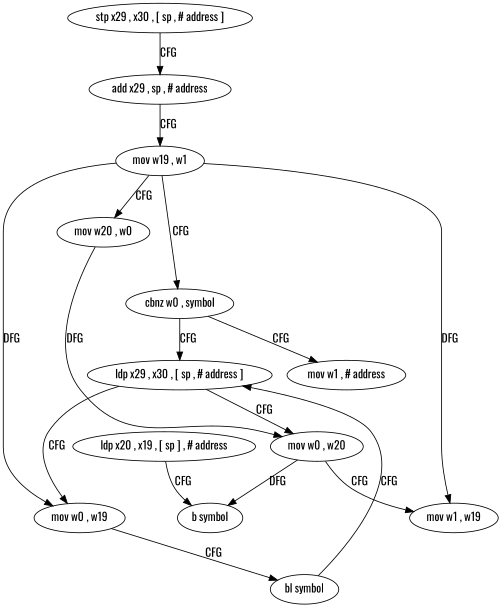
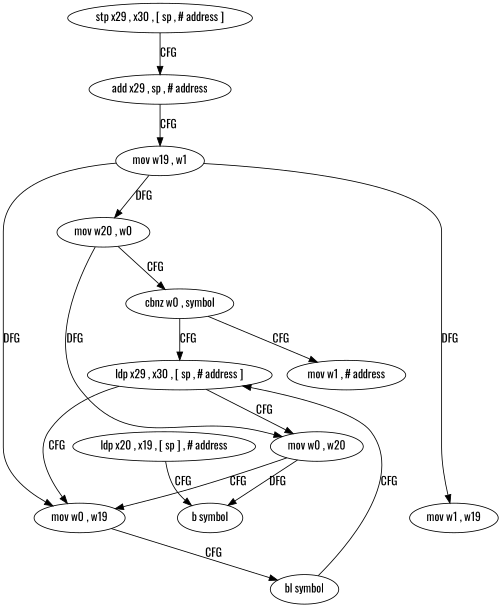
edge "mov w19 , w1" -> "mov w20 , w0": label "CFG" -> "DFG"
edge "mov w19 , w1" -> "cbnz w0 , symbol": now "mov w20 , w0" -> "cbnz w0 , symbol"
edge "mov w0 , w20" -> "mov w1 , w19": now "mov w0 , w20" -> "mov w0 , w19"
